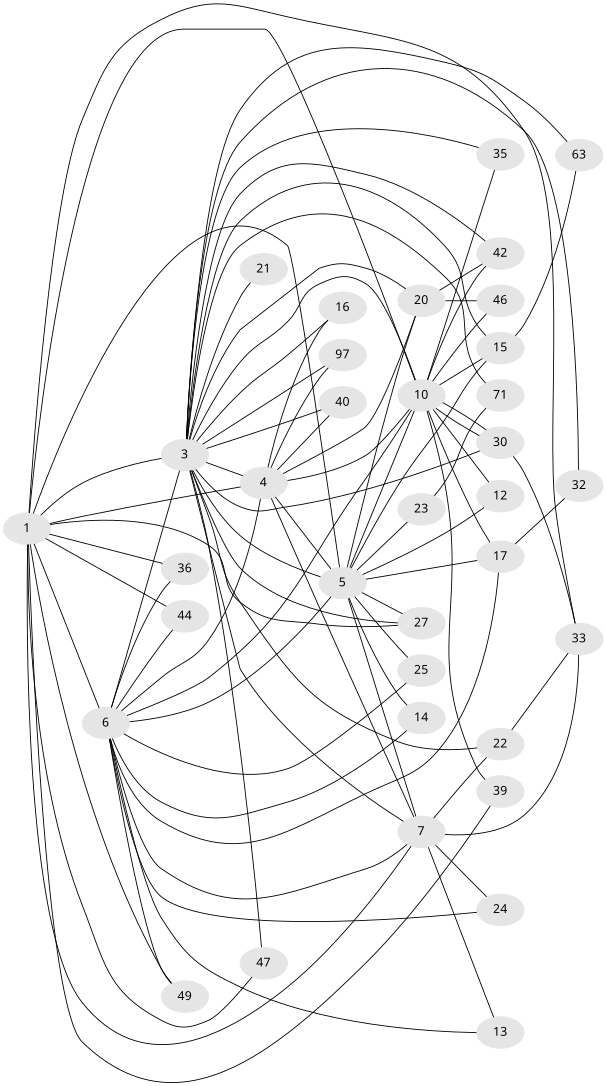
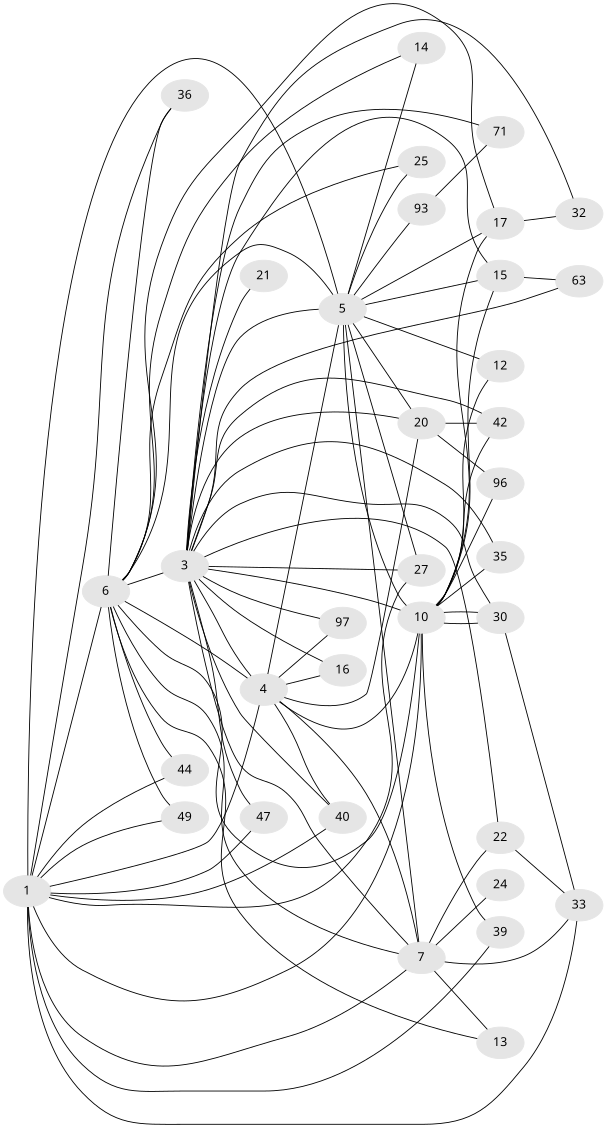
node "46": label "46" -> "96"
edge "3" -- "1": now "40" -- "1"
node "23": label "23" -> "93"
edge "6" -- "24": removed
